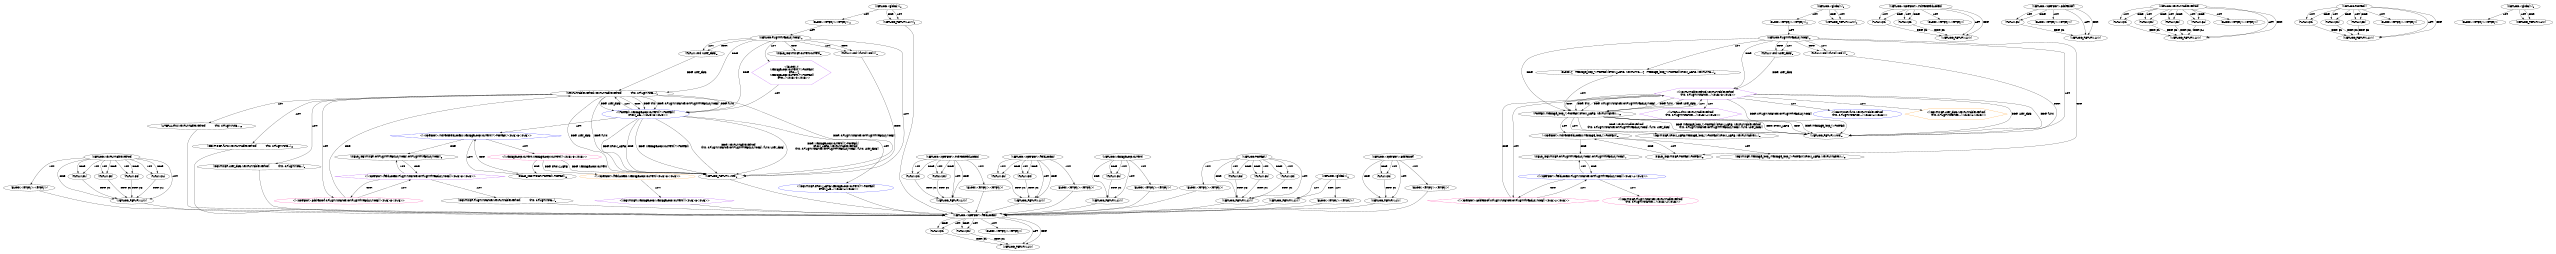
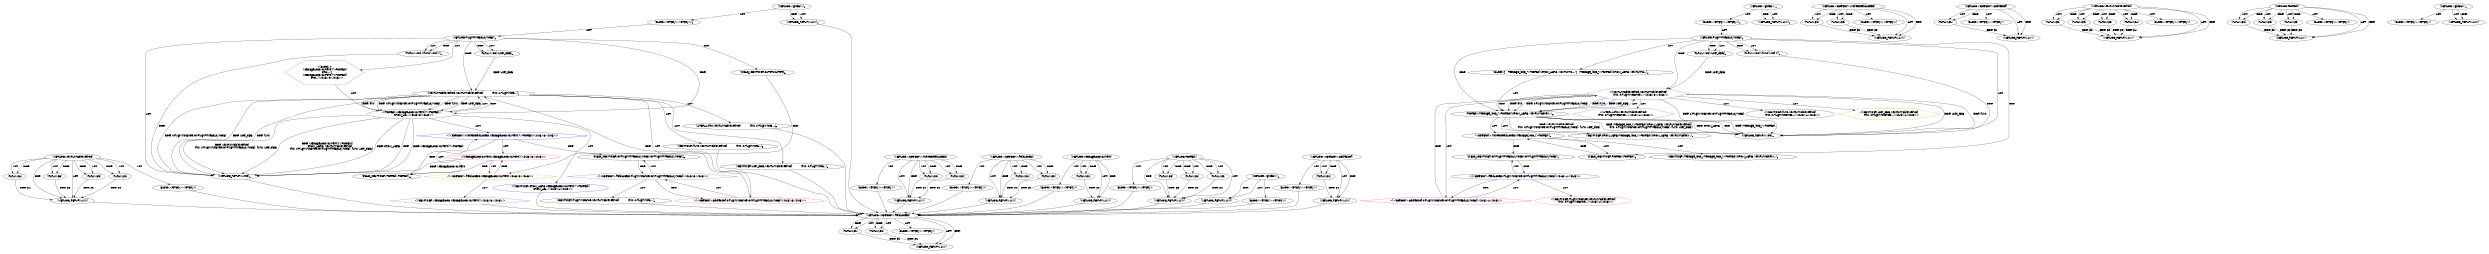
edge "(FIELD_IDENTIFIER,current,current)" -> "<(<operator>.fieldAccess,MessageLoop::current)<SUB>3</SUB>>": added, label "CFG:"
edge "<(MessageLoop.current,MessageLoop::current())<SUB>3</SUB>>" -> "<(<operator>.fieldAccess,MessageLoop::current)<SUB>3</SUB>>": label "DDG: FROM_HERE" -> "AST: "
edge "<(<operator>.fieldAccess,MessageLoop::current)<SUB>3</SUB>>" -> "<(MessageLoop.current,MessageLoop::current())<SUB>3</SUB>>": added, label "CFG:"
node "<(<operator>.fieldAccess,MessageLoop::current)<SUB>3</SUB>>": shape ellipse -> hexagon
